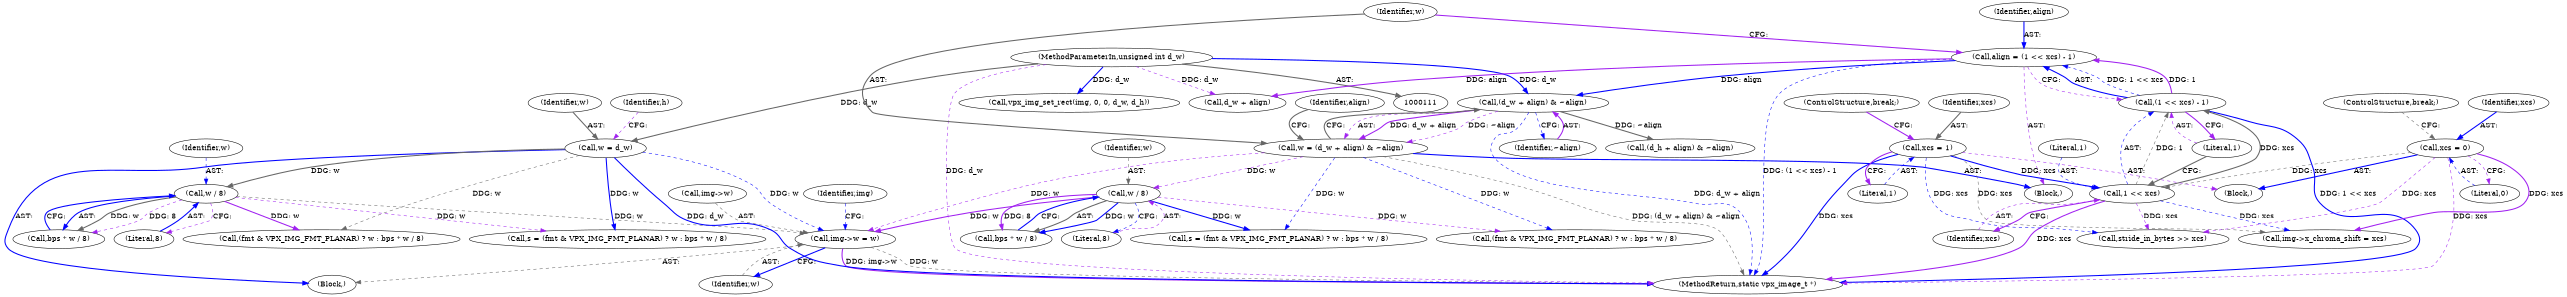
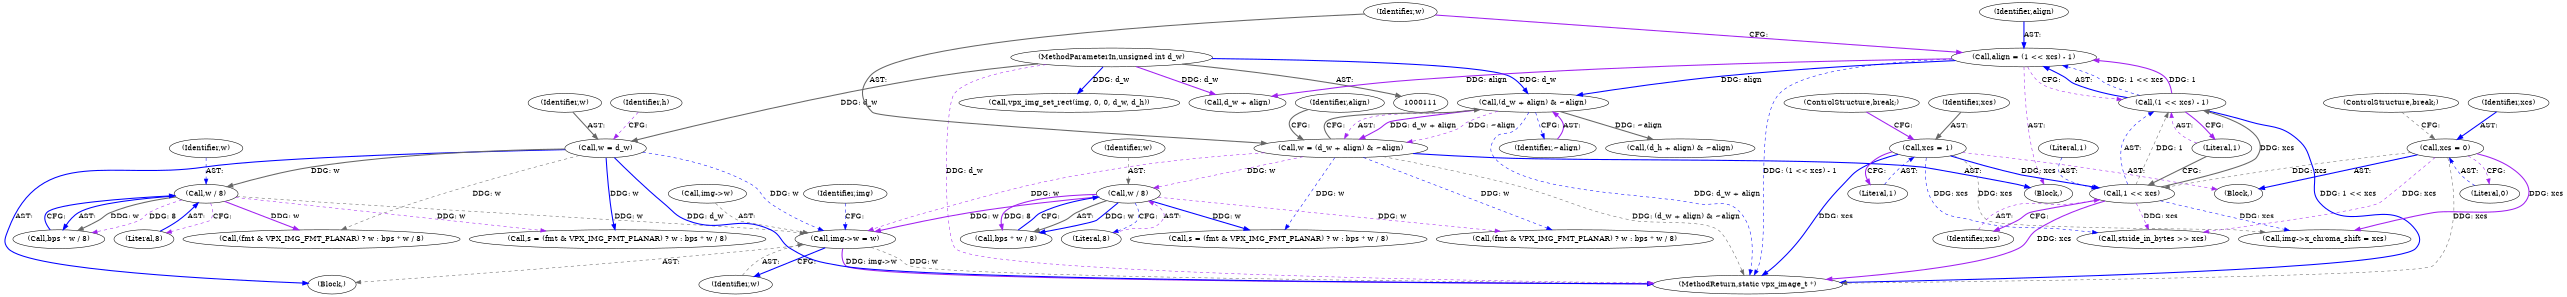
edge "(MethodParameterIn,unsigned int d_w)" -> "(Call,d_w + align)": style dashed -> bold
edge "(Call,xcs = 0)" -> "(MethodReturn,static vpx_image_t *)": color purple -> gray40
